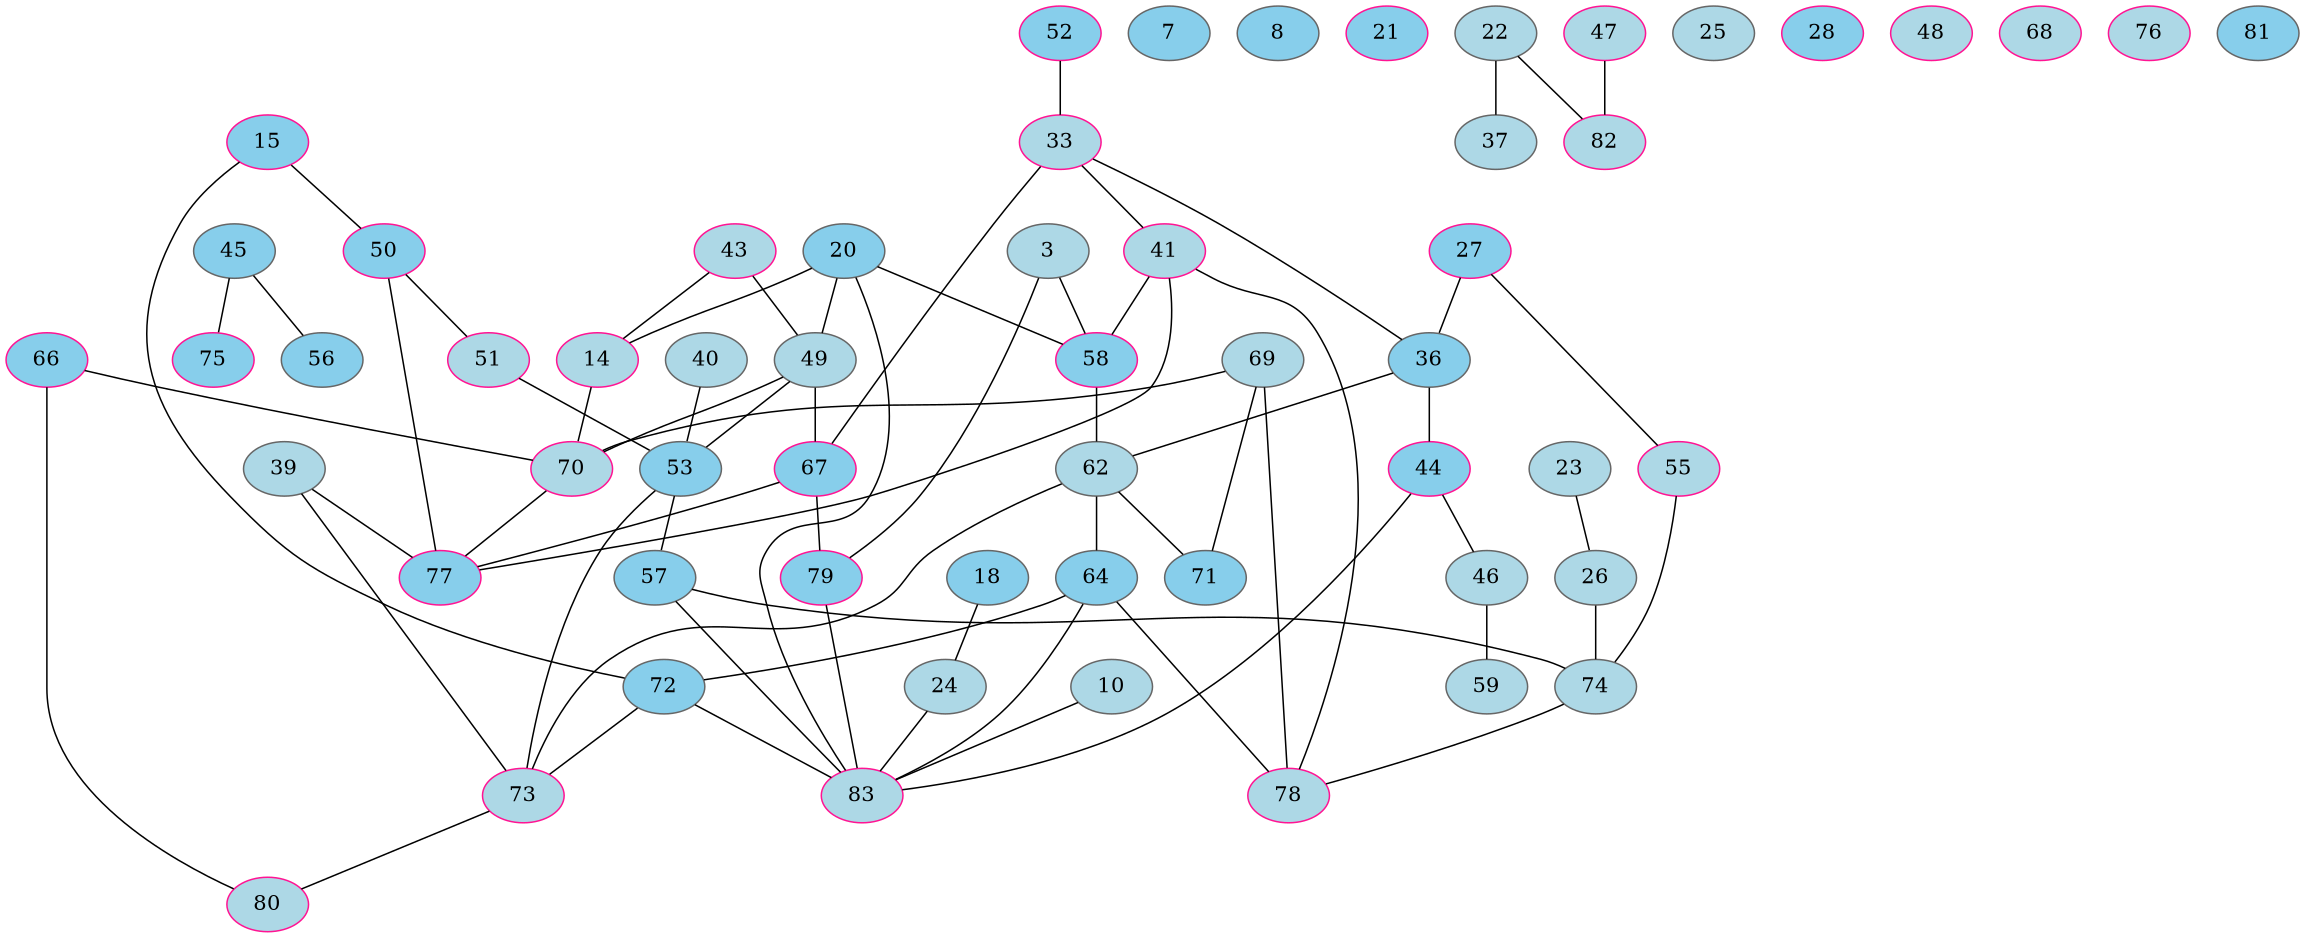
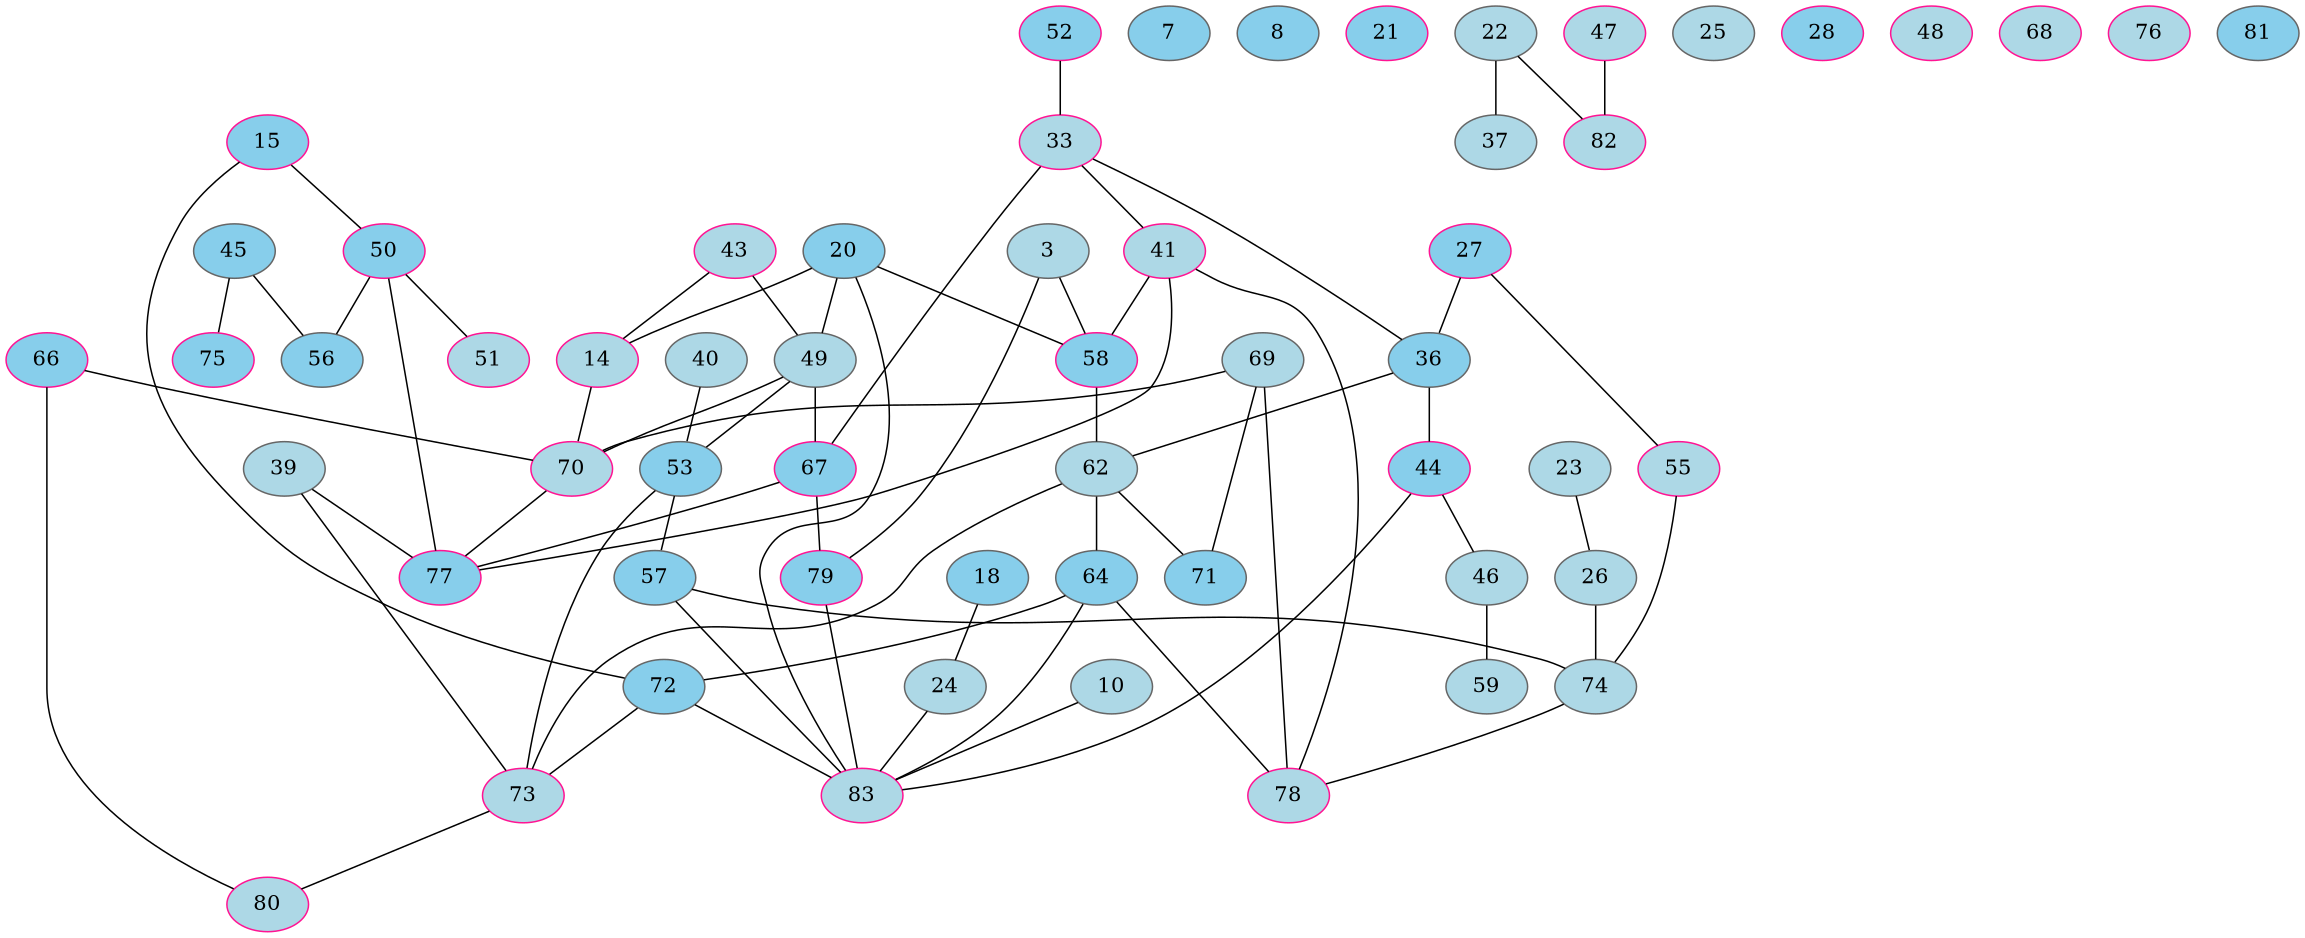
edge "50" -- "56": added
edge "51" -- "53": removed
